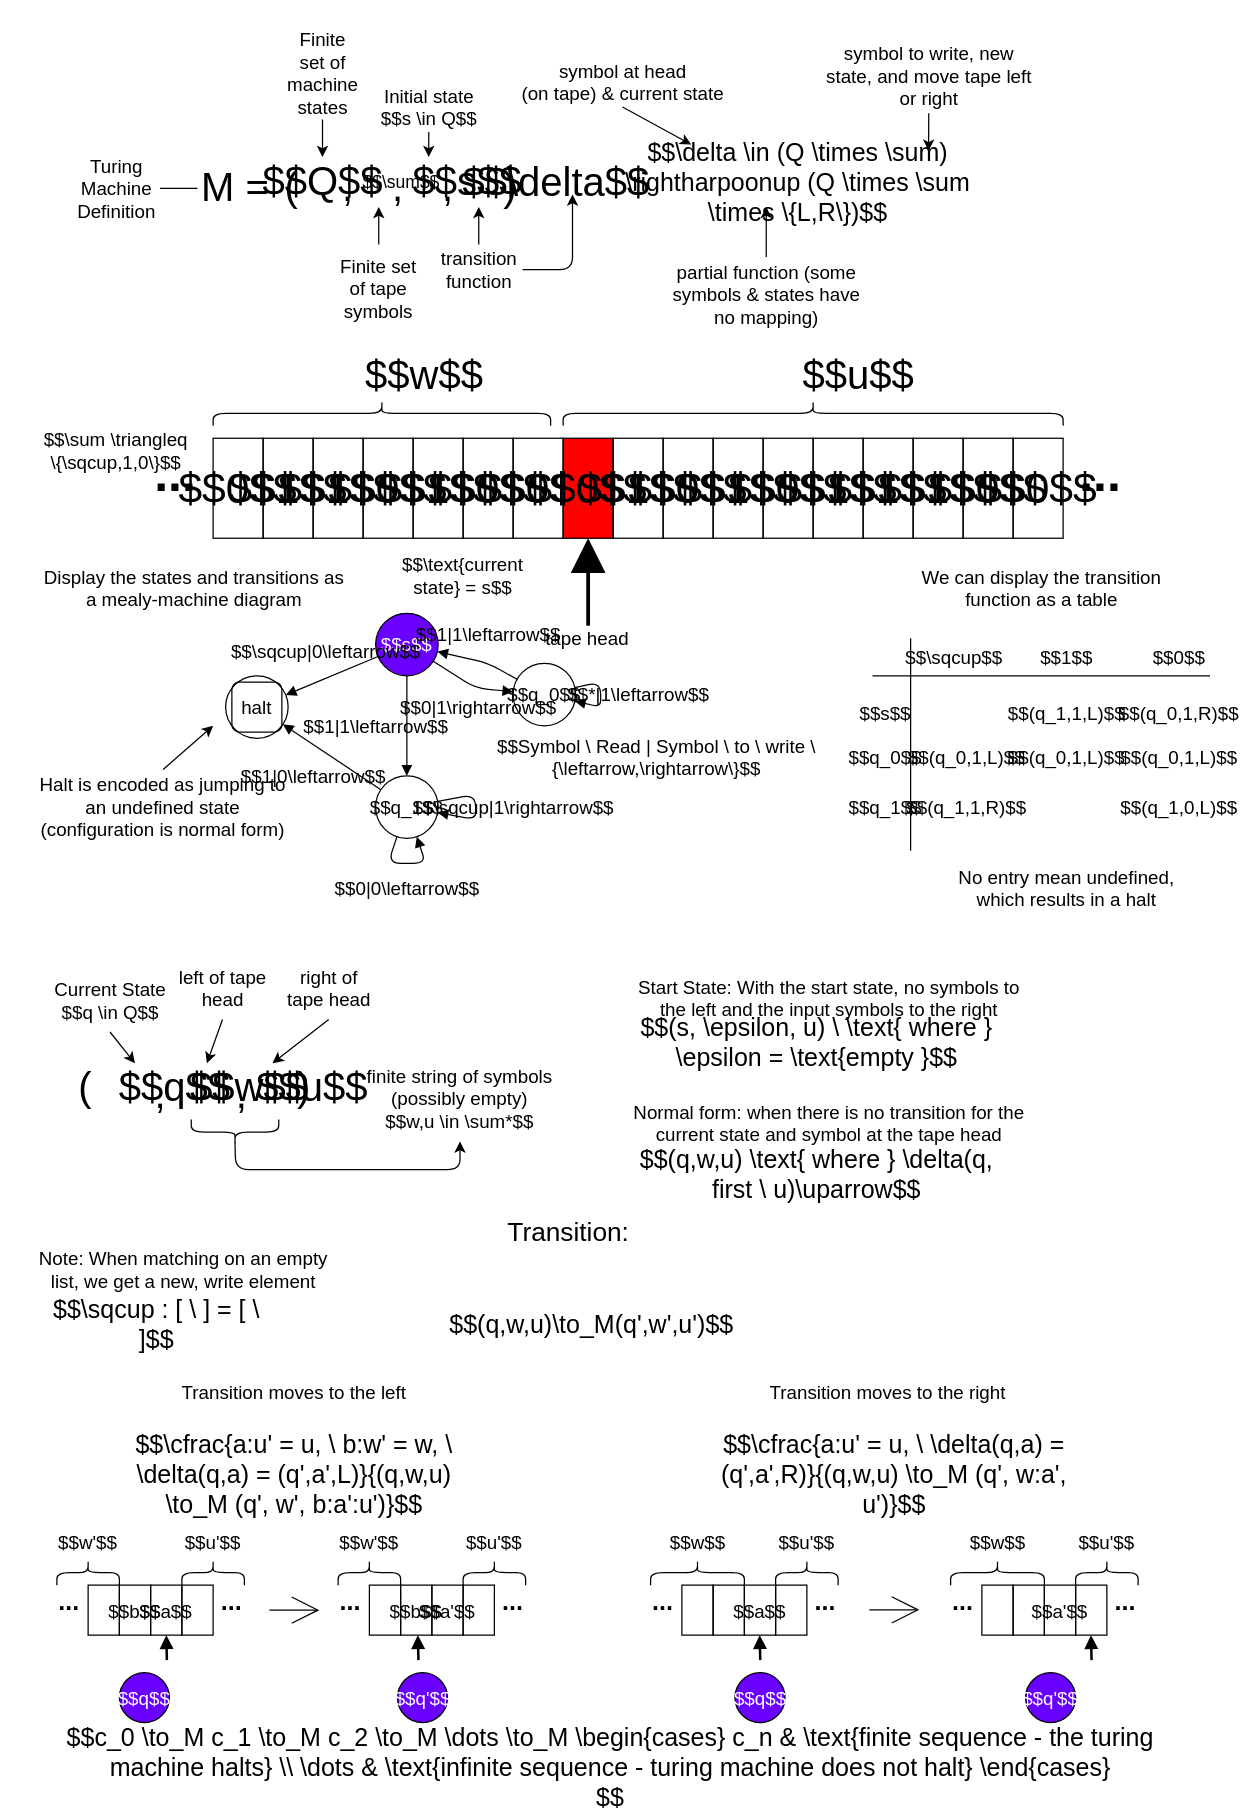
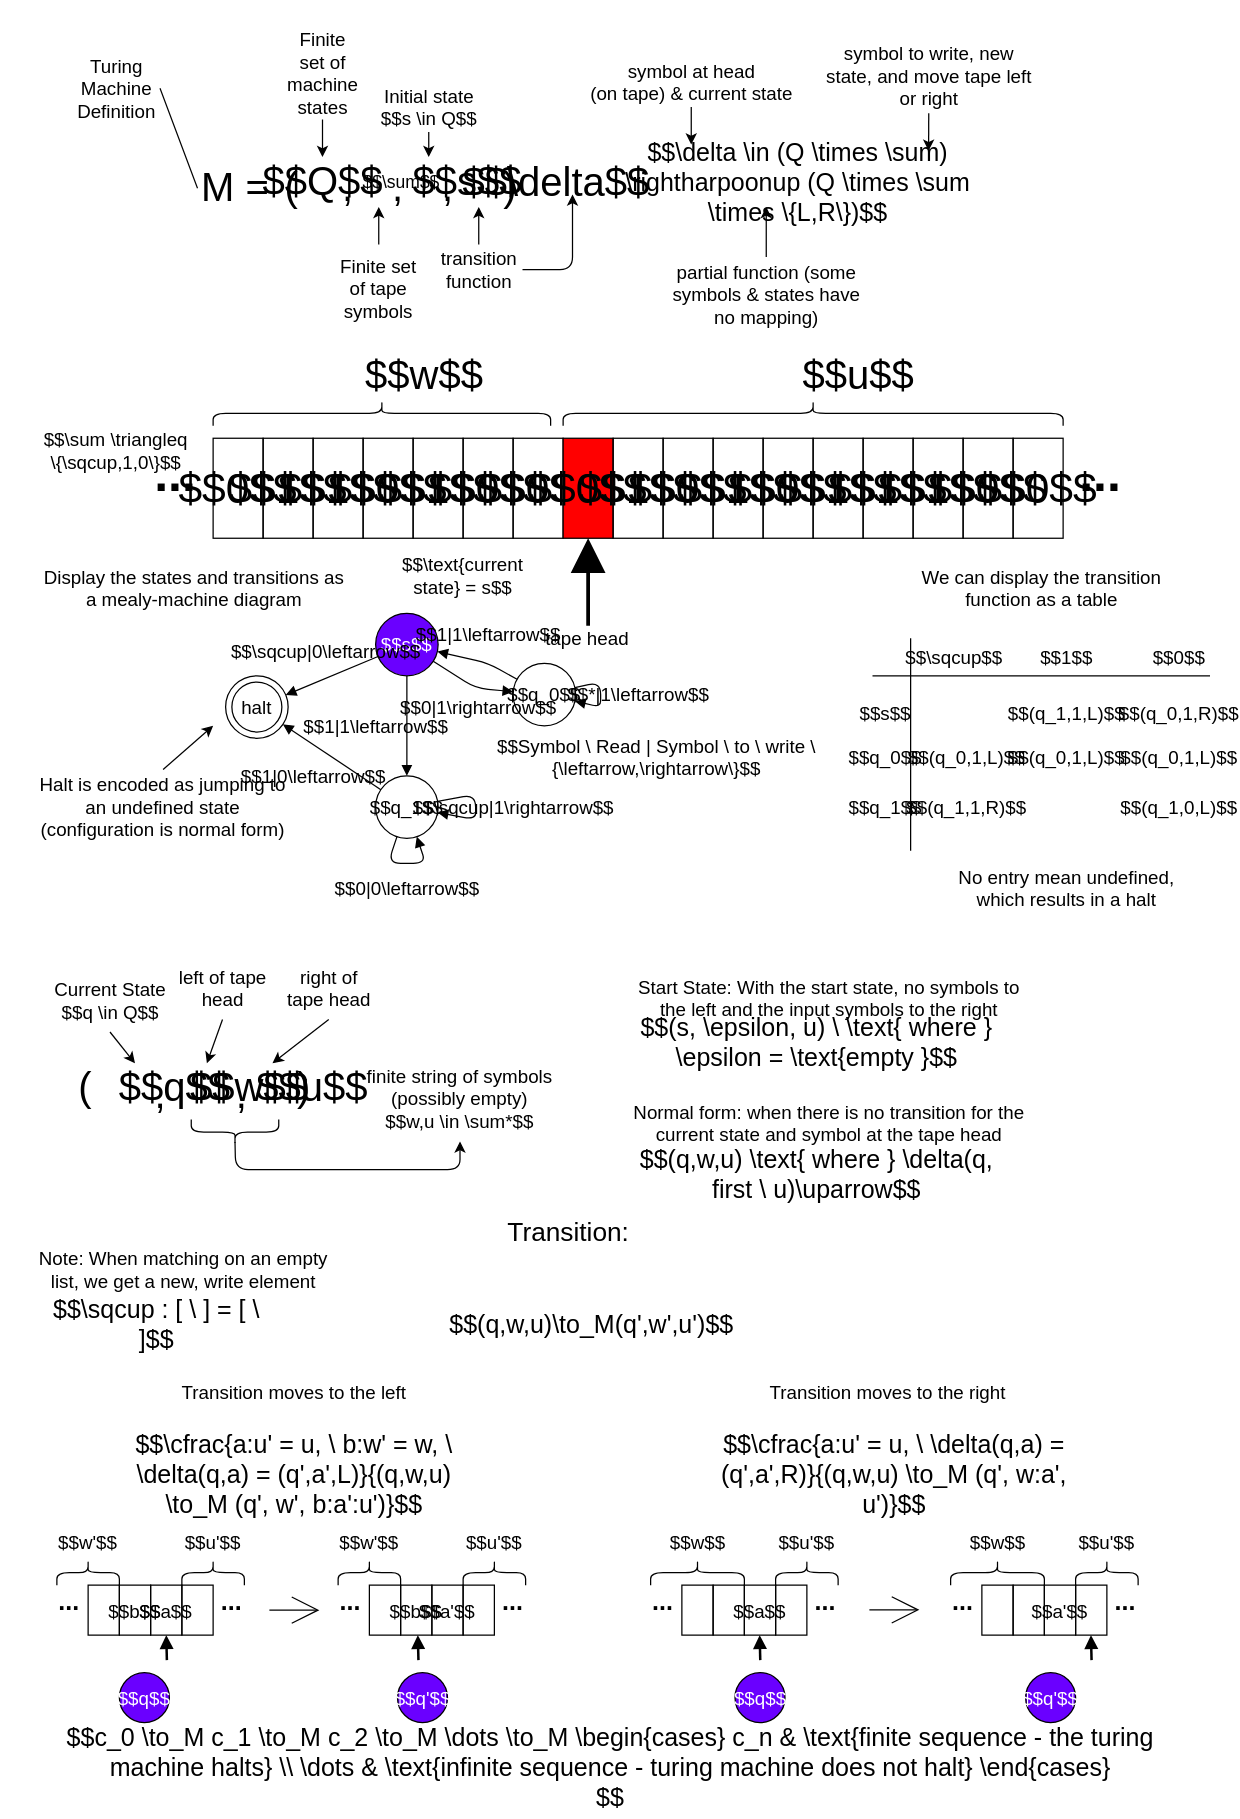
node "symbol at head (on tape) & current state": moved (623, 82) -> (691, 82)
node "Turing Machine Definition": moved (116, 188) -> (116, 88)
node "halt": shape rounded rectangle -> ellipse
